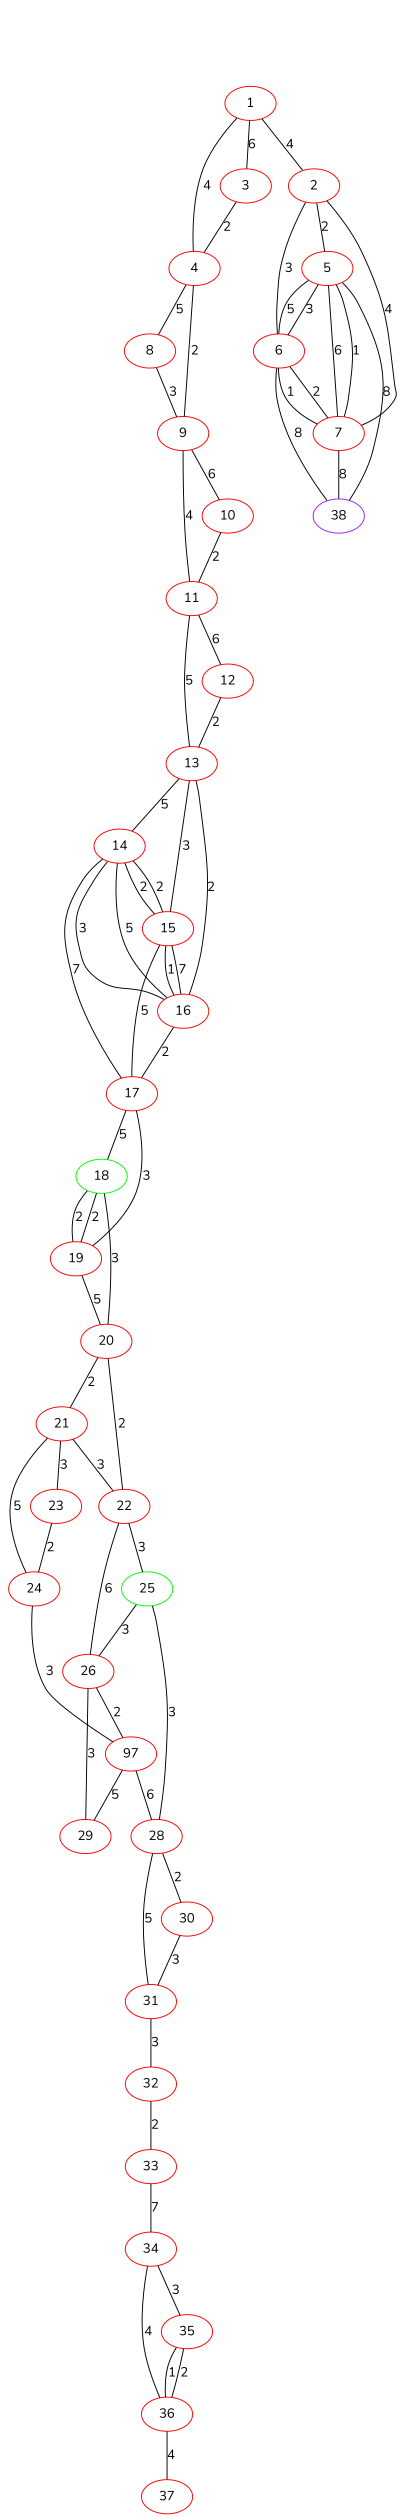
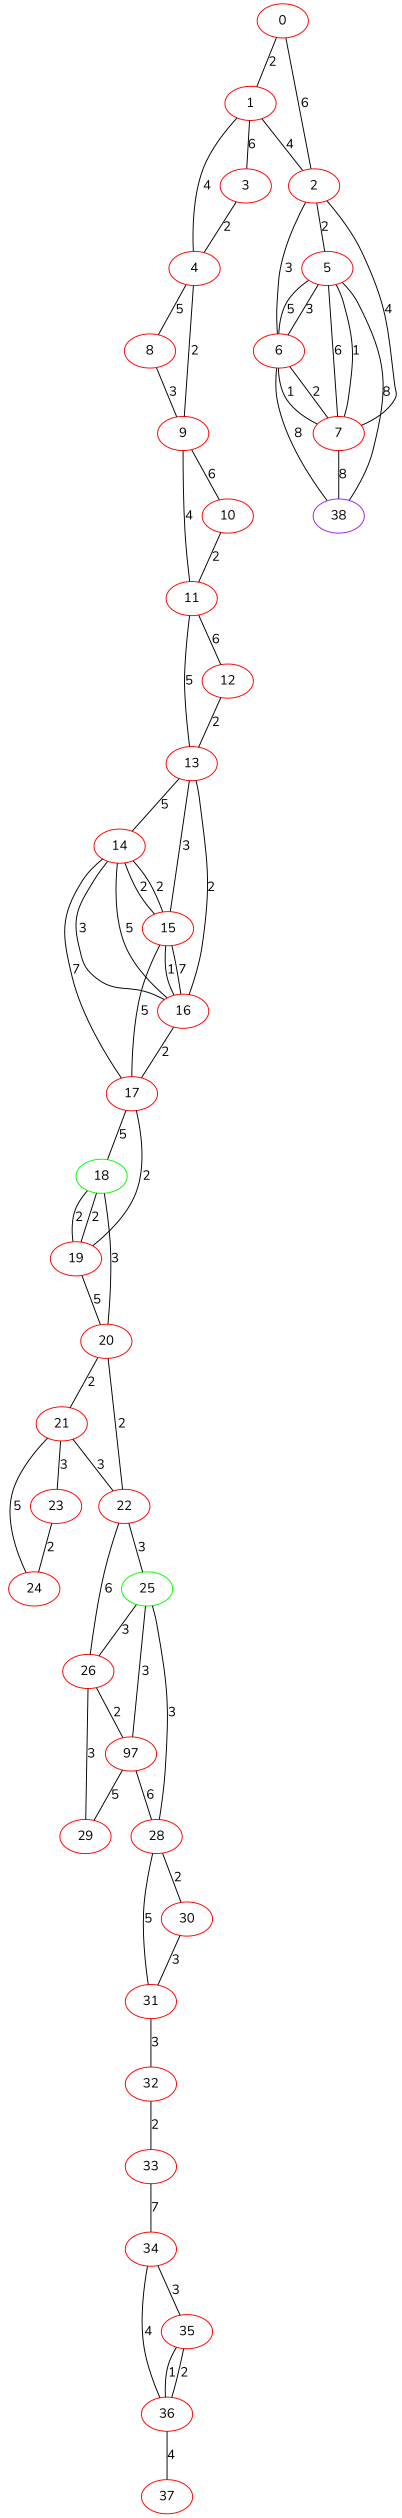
node "0": added
edge "17" -- "19": label "3" -> "2"
edge "24" -- "97": now "25" -- "97"
